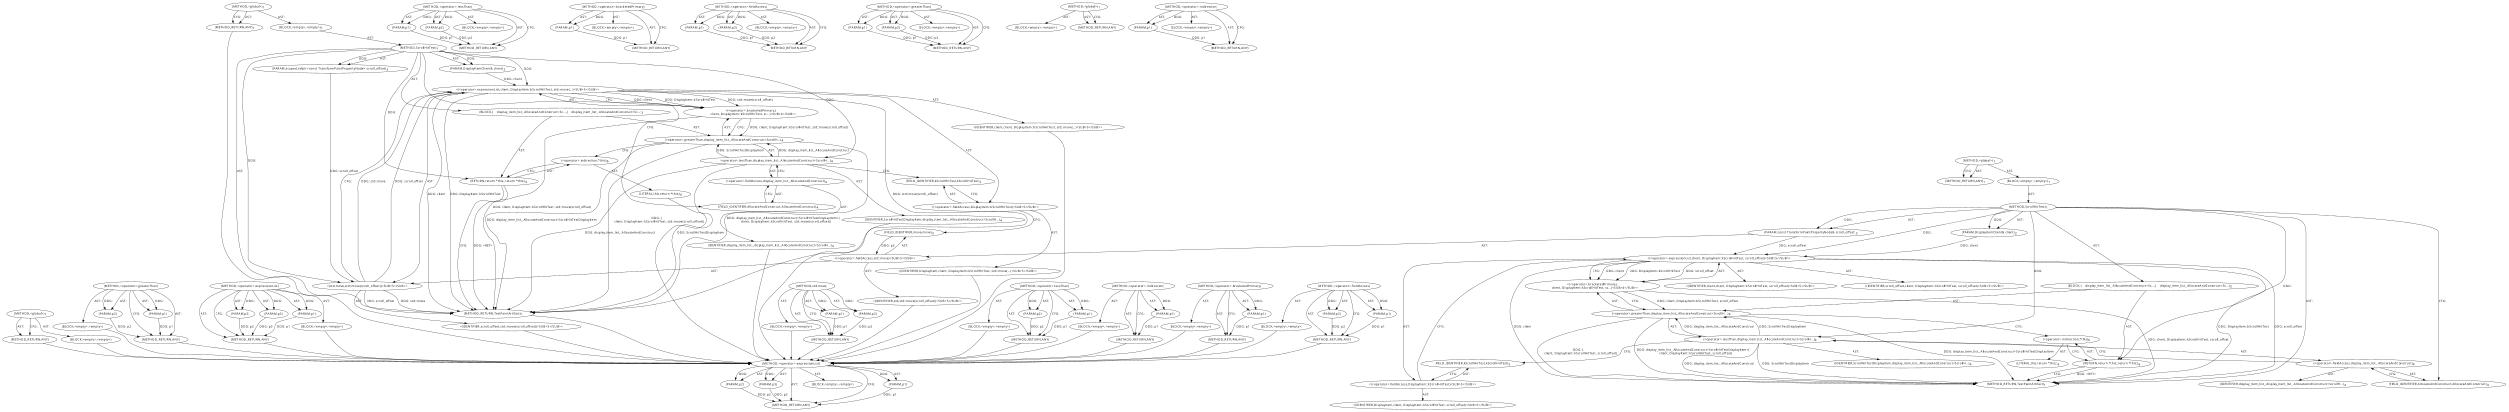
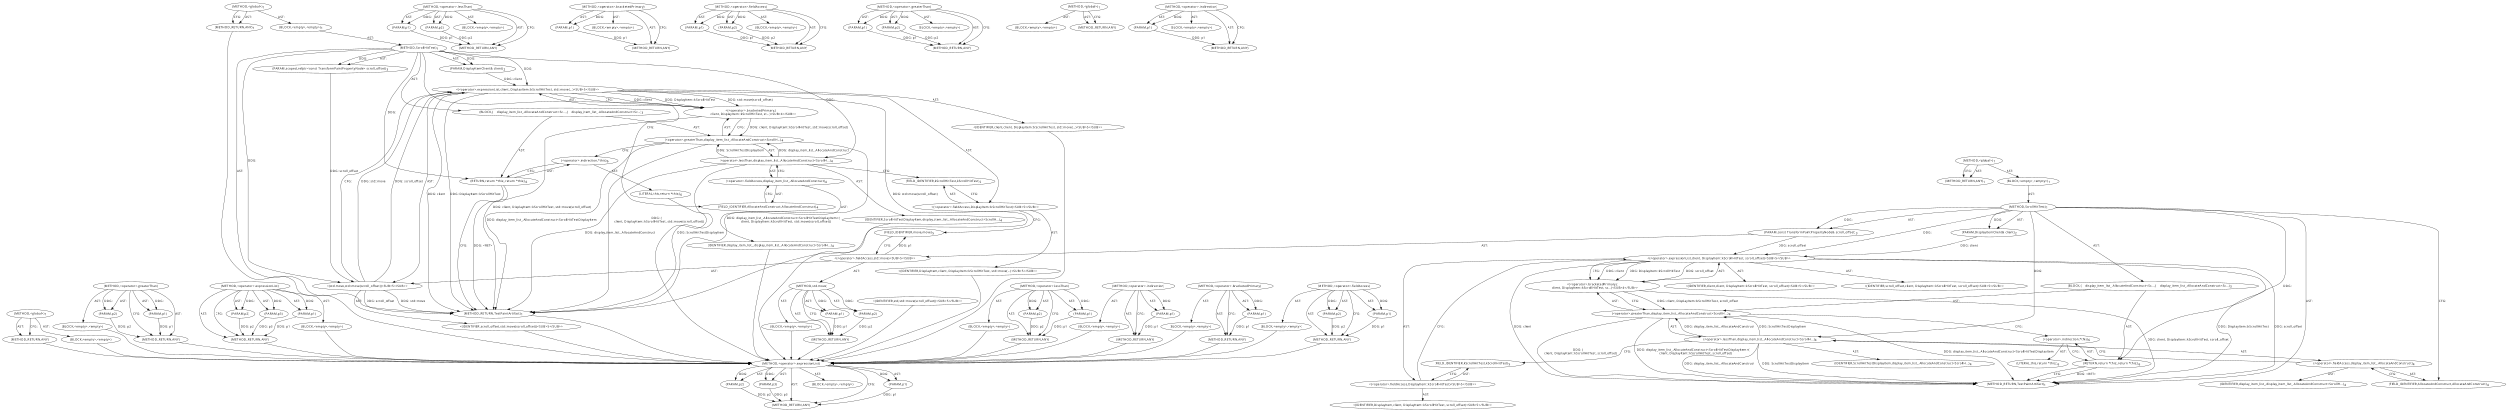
edge "(FIELD_IDENTIFIER,move,move)" -> "<(<operator>.fieldAccess,std::move)<SUB>5</SUB>>": label "DDG: p3" -> "CFG: "
edge "<(<operator>.fieldAccess,std::move)<SUB>5</SUB>>" -> "(FIELD_IDENTIFIER,move,move)": label "AST: " -> "DDG: p1"
edge "<(<operator>.fieldAccess,std::move)<SUB>5</SUB>>" -> "<(IDENTIFIER,std,std::move(scroll_offset))<SUB>5</SUB>>": now "<(<operator>.fieldAccess,std::move)<SUB>5</SUB>>" -> "(METHOD,std.move)"
